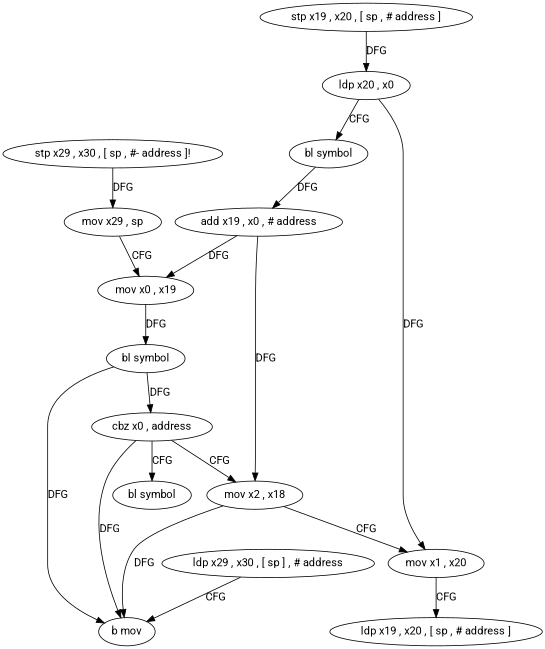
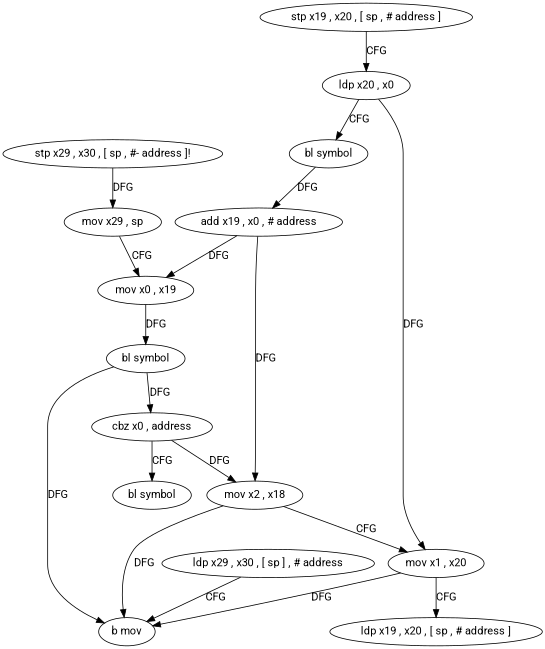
edge "stp x19 , x20 , [ sp , # address ]" -> "ldp x20 , x0": label "DFG" -> "CFG"
edge "cbz x0 , address" -> "mov x2 , x18": label "CFG" -> "DFG"
edge "cbz x0 , address" -> "b mov": now "mov x1 , x20" -> "b mov"
